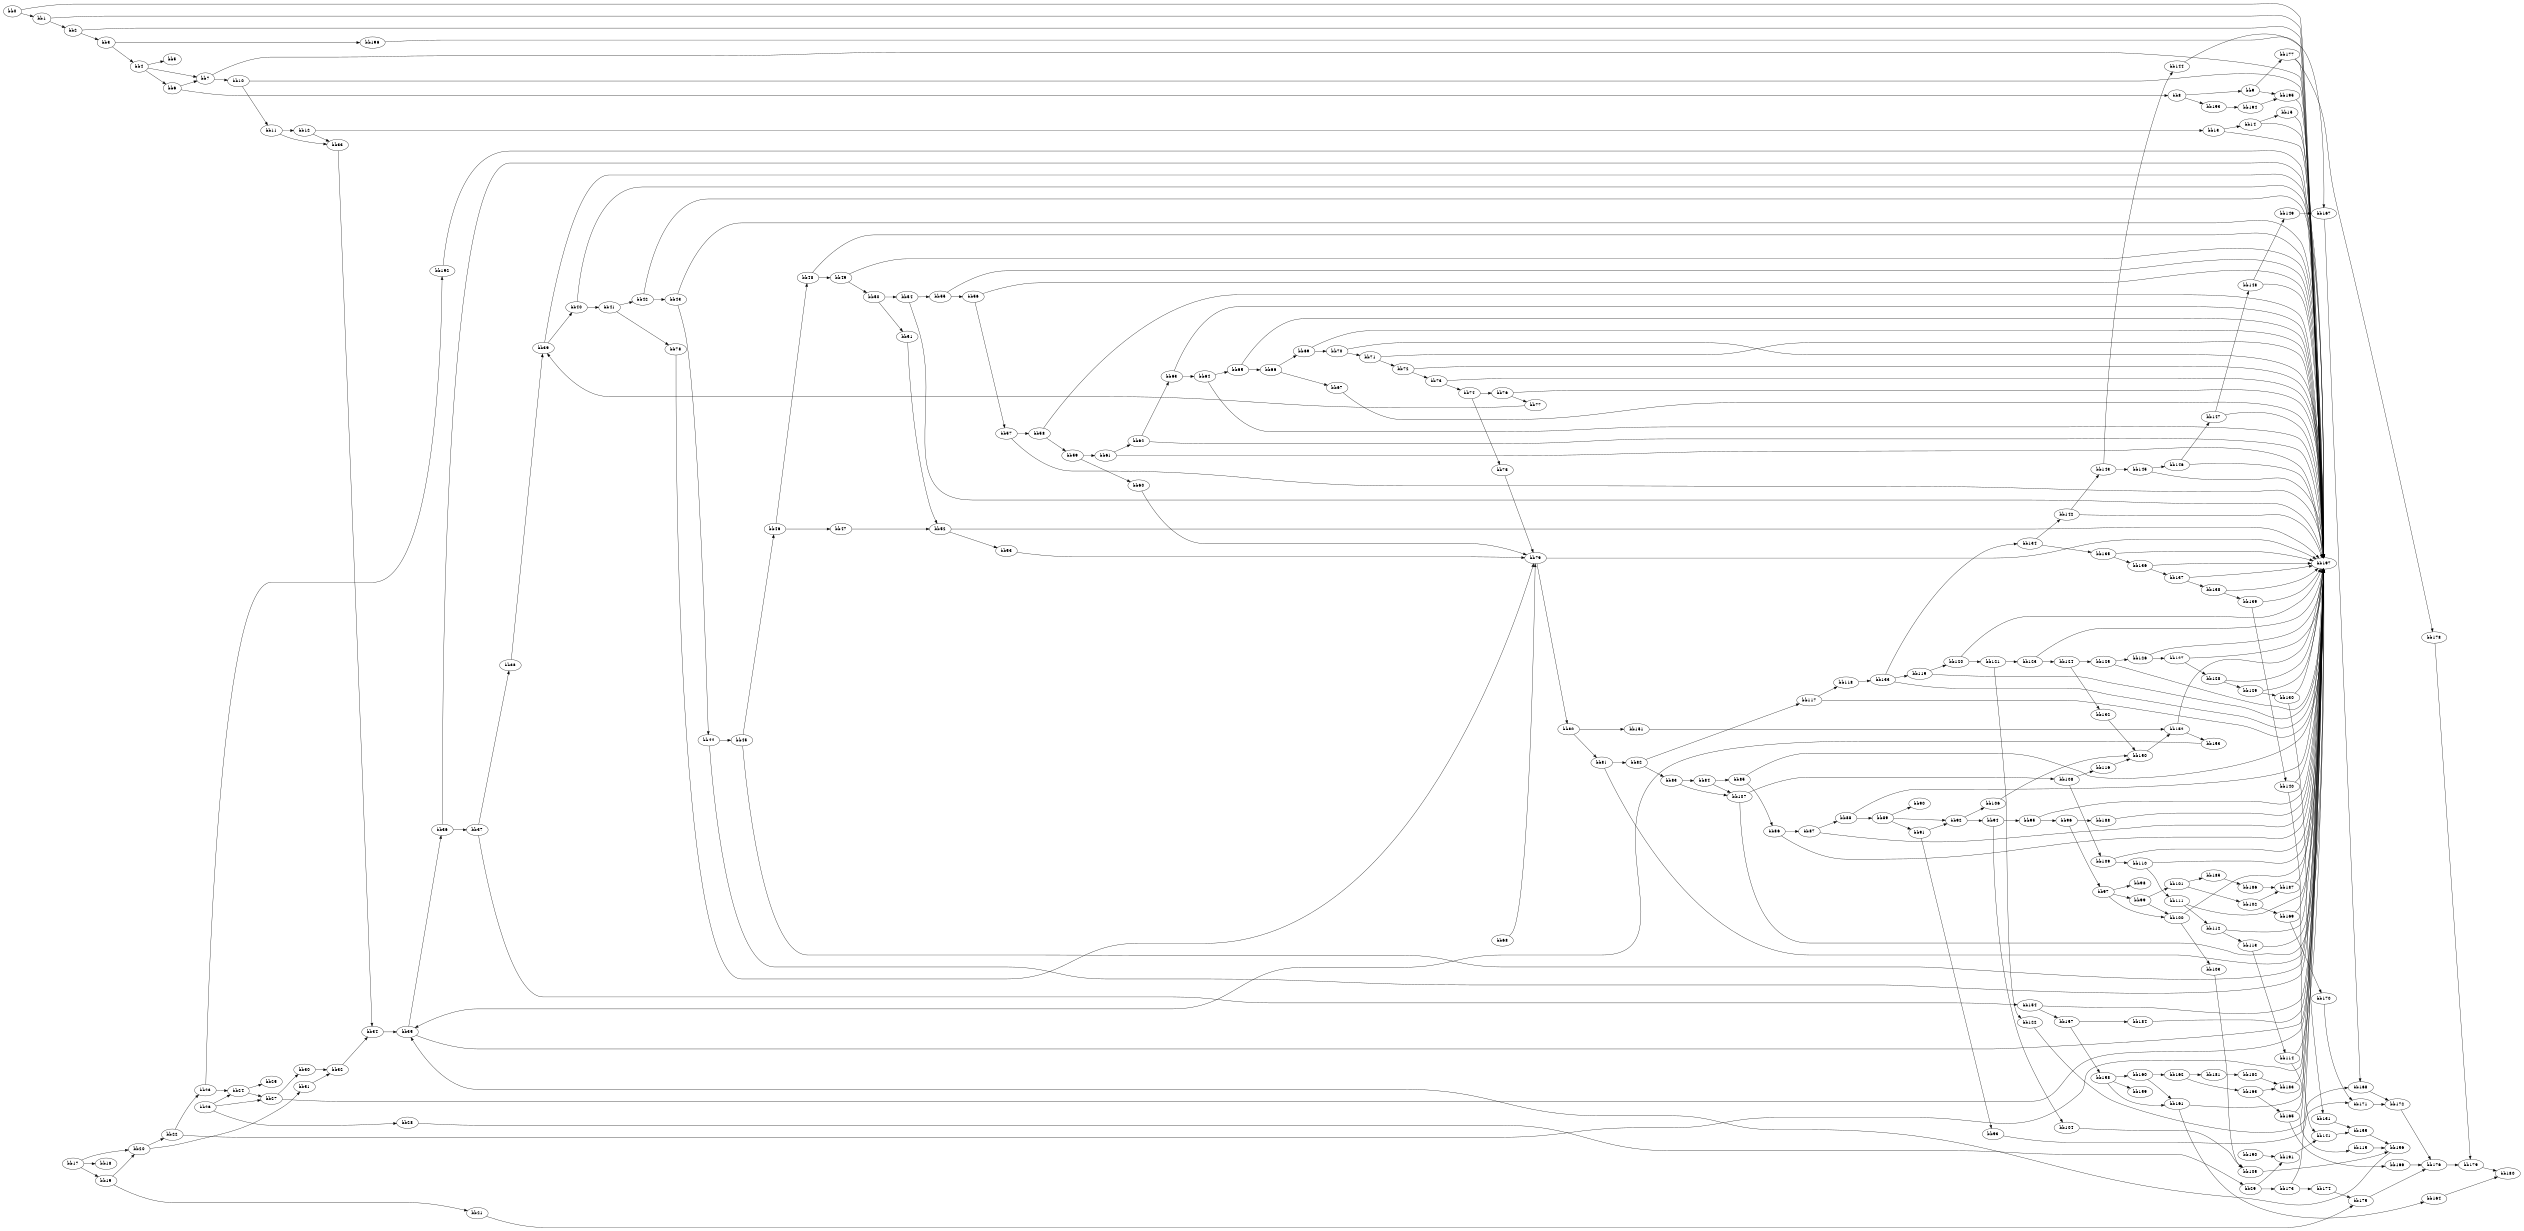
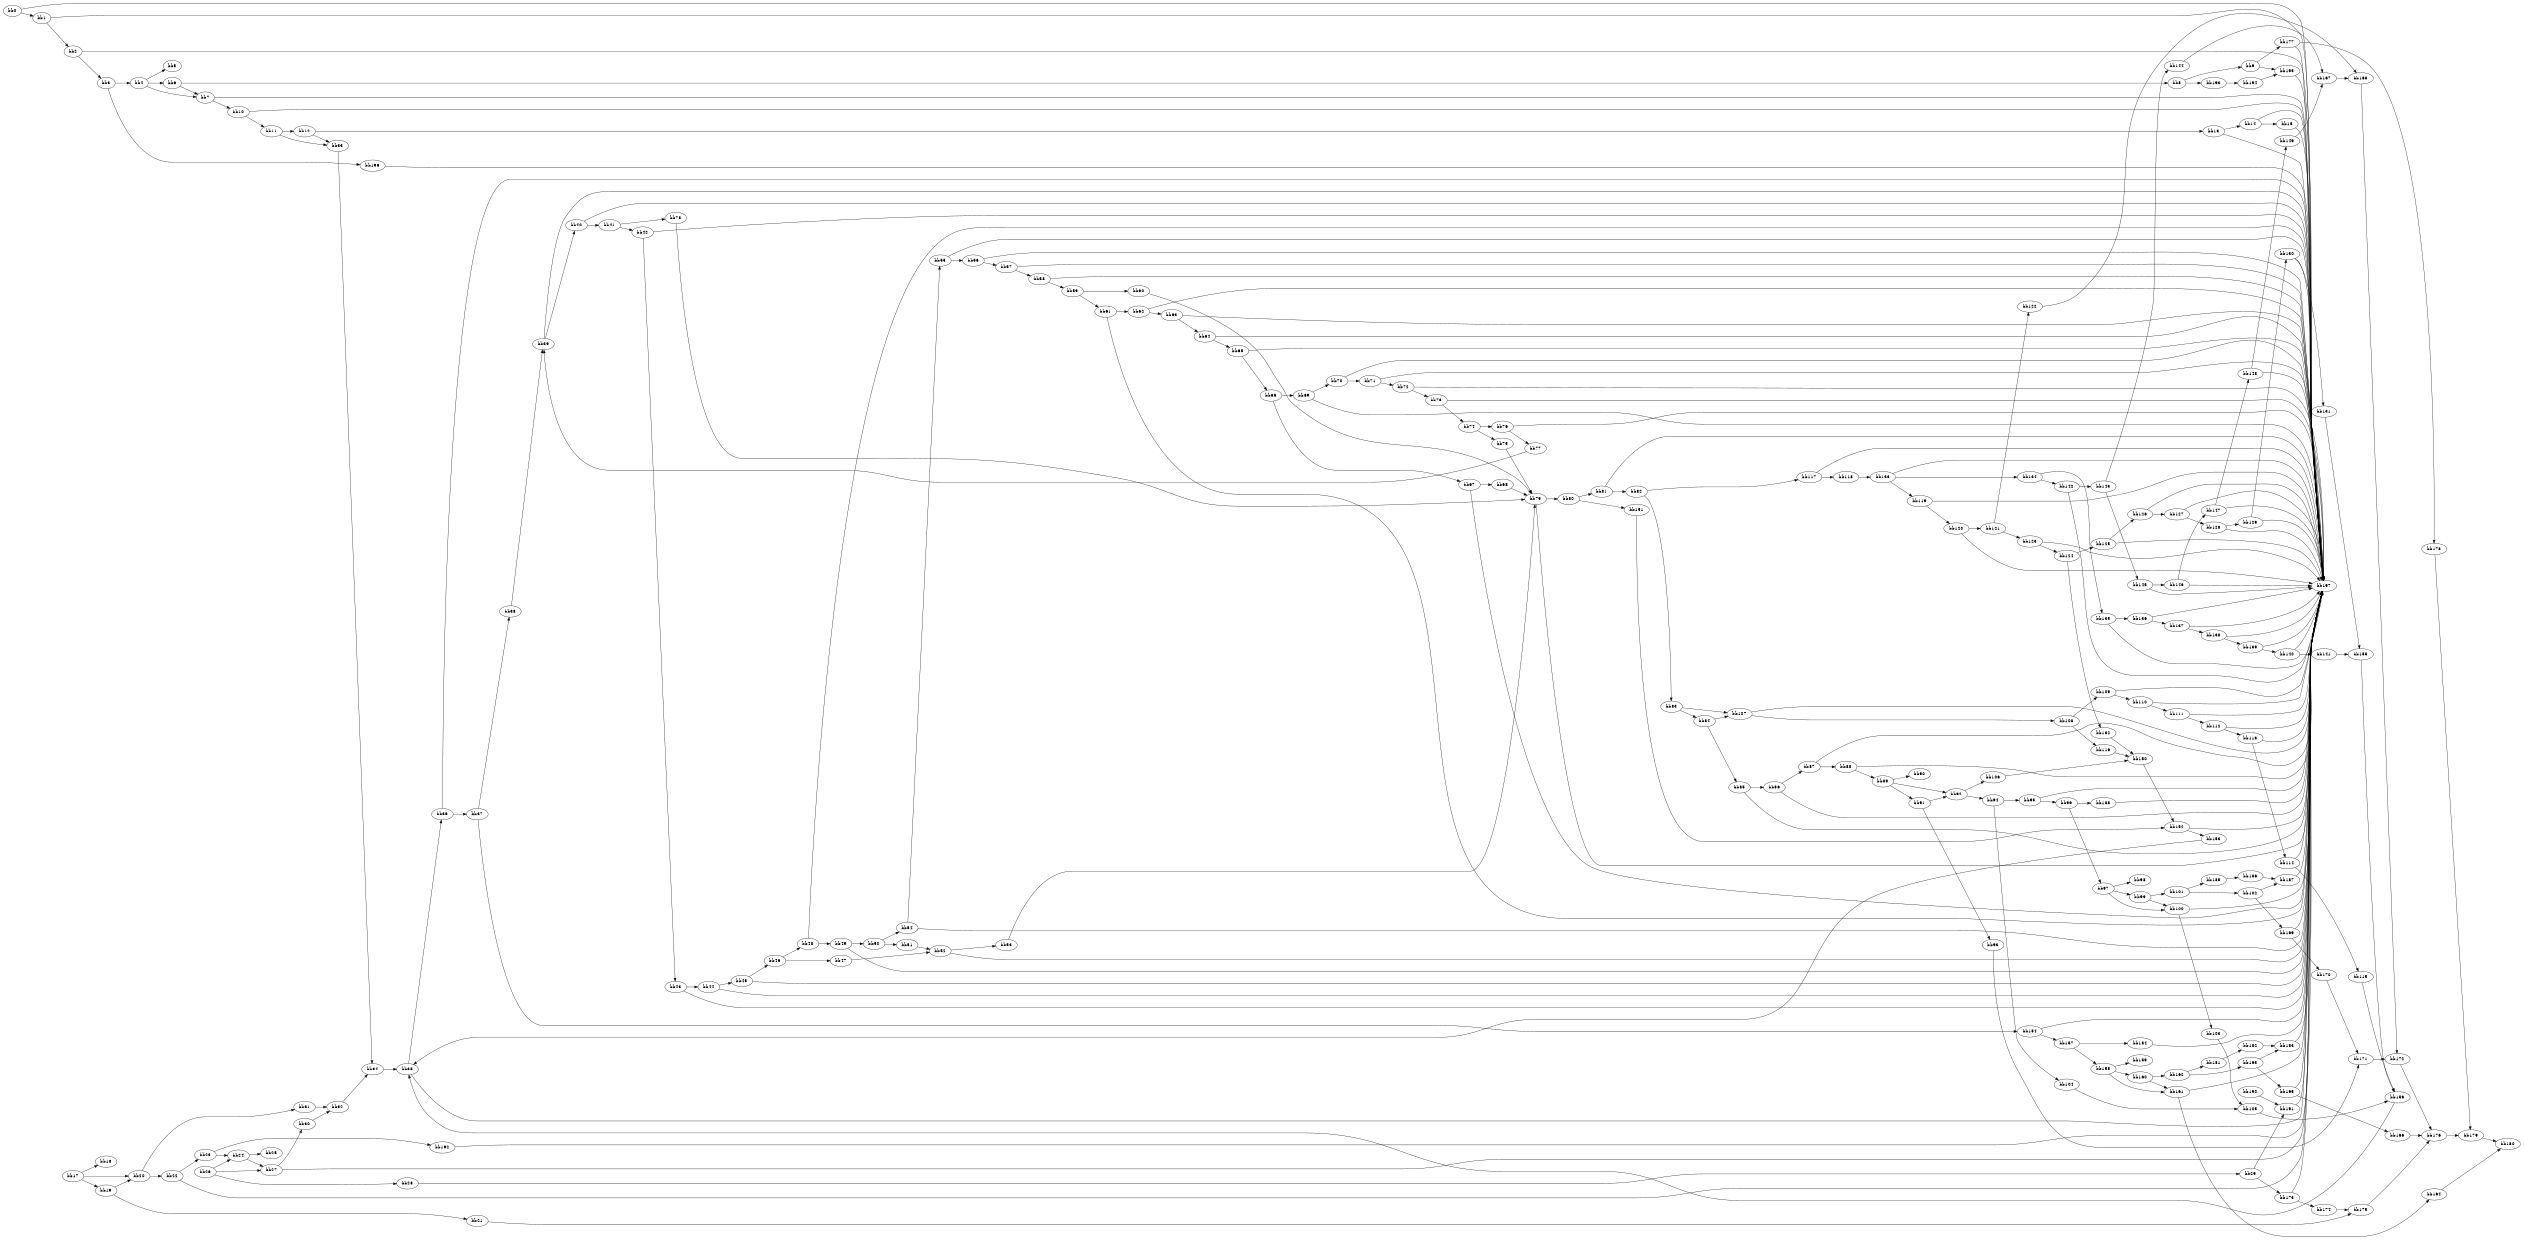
edge "bb67" -> "bb68": added
edge "bb191" -> "bb141": now "bb191" -> "bb197"
